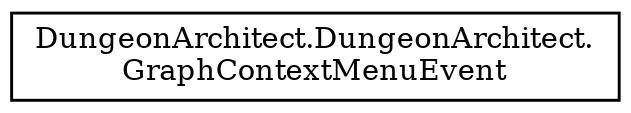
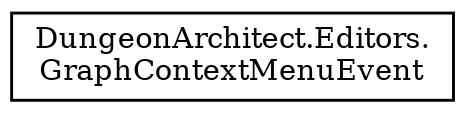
node "DungeonArchitect.DungeonArchitect. GraphContextMenuEvent": label "DungeonArchitect.DungeonArchitect. GraphContextMenuEvent" -> "DungeonArchitect.Editors. GraphContextMenuEvent"
